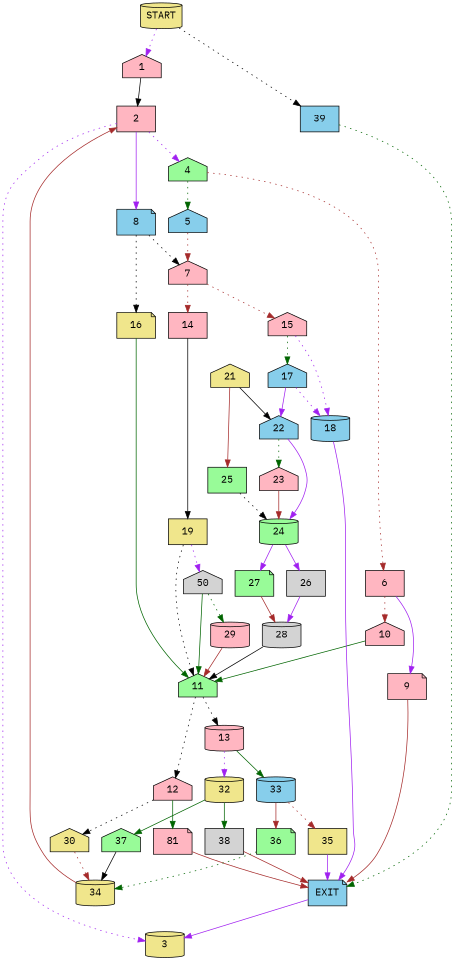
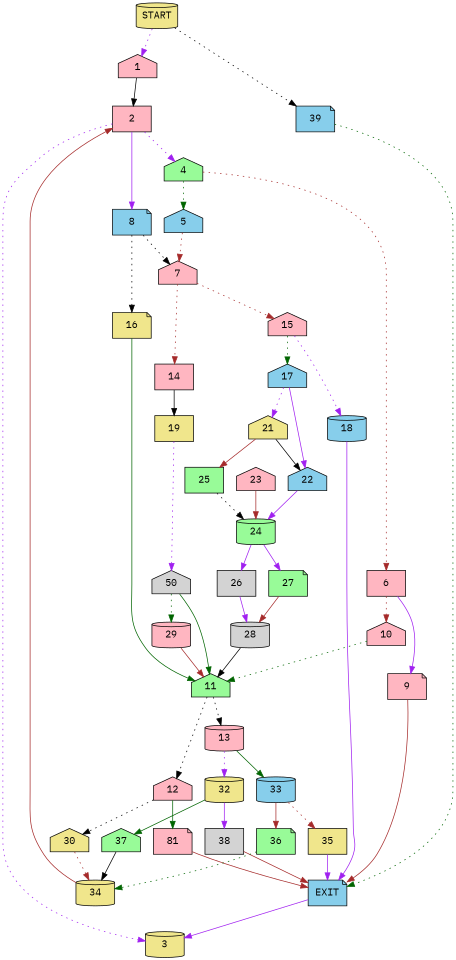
node "39": shape box -> note
edge "17" -> "18": now "17" -> "21"
edge "22" -> "23": removed
edge "19" -> "11": removed
edge "10" -> "11": style solid -> dotted
edge "32" -> "38": color darkgreen -> purple
